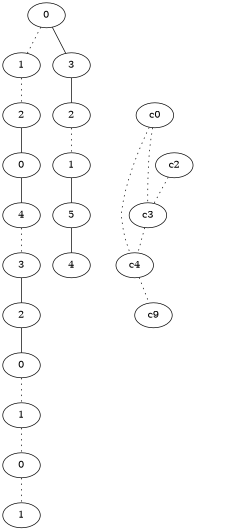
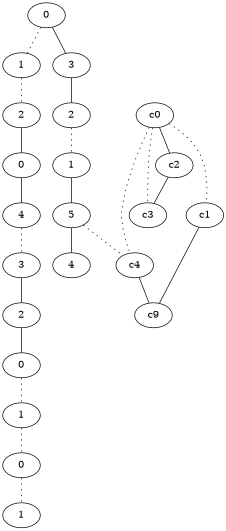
edge "c0" -- "c2": added
edge "c2" -- "c3": style dotted -> solid
node "c1": added
edge "c3" -- "c4": now "5" -- "c4"
edge "c4" -- "c9": style dotted -> solid
